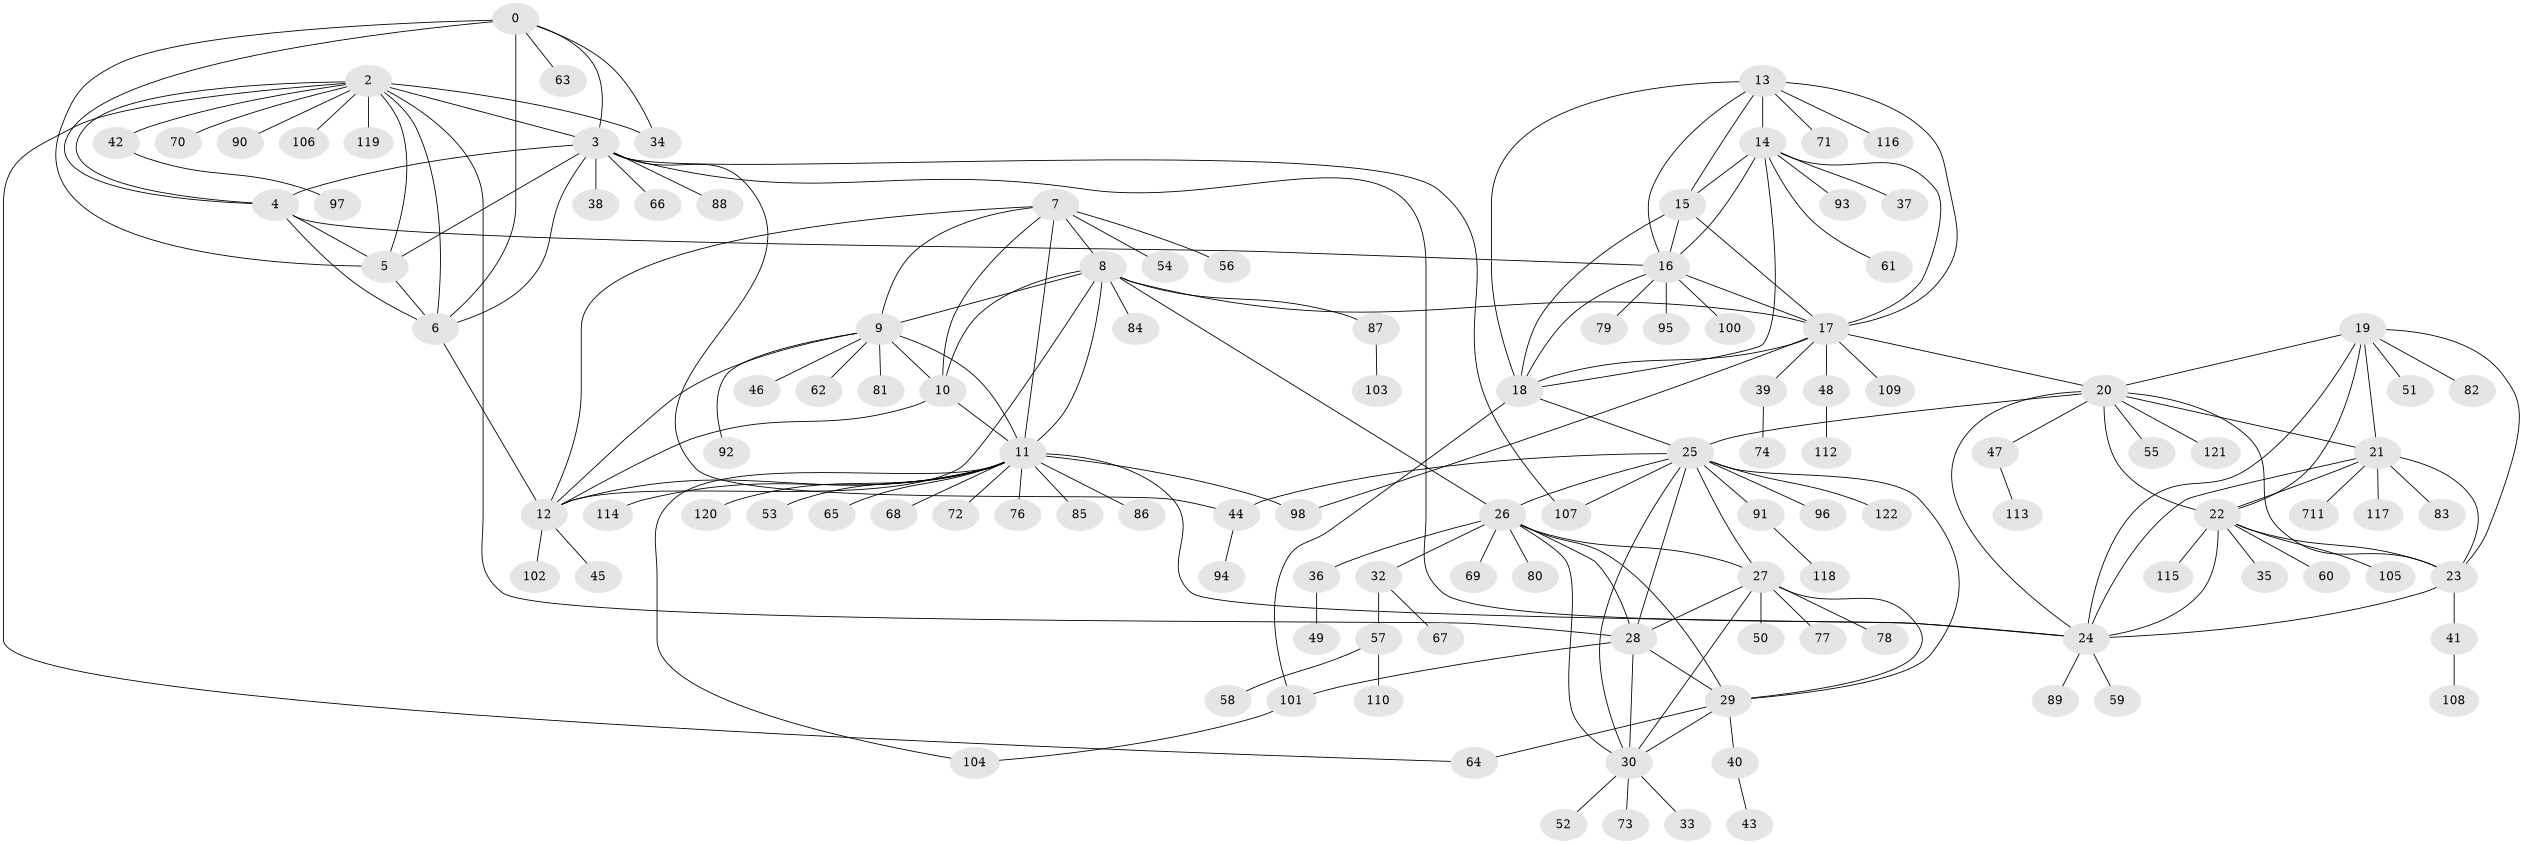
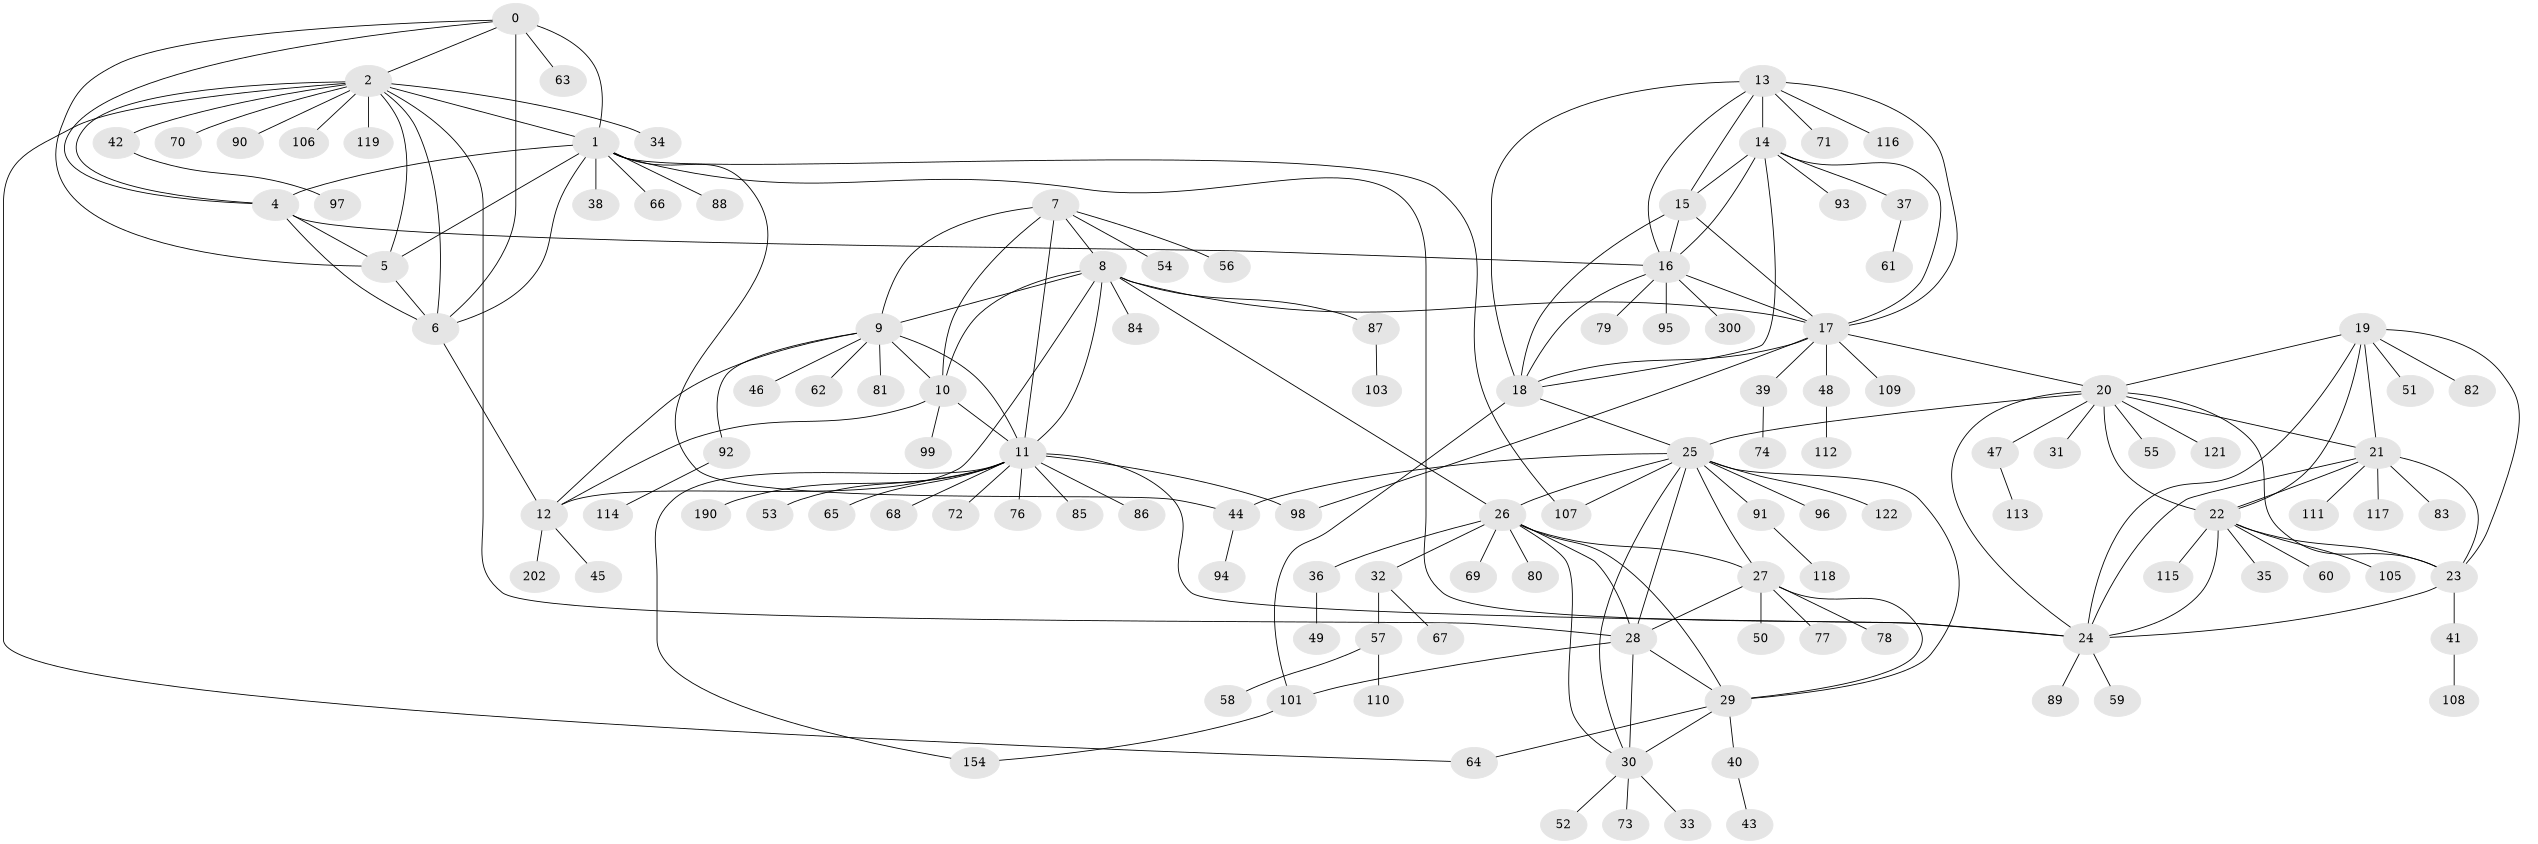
edge "0" -- "34": now "0" -- "2"
node "3": label "3" -> "1"
edge "14" -- "61": now "37" -- "61"
edge "7" -- "12": removed
node "100": label "100" -> "300"
node "99": added
node "31": added
edge "11" -- "12": removed
edge "11" -- "114": now "92" -- "114"
node "120": label "120" -> "190"
node "711": label "711" -> "111"
node "102": label "102" -> "202"
edge "27" -- "30": removed
node "104": label "104" -> "154"
